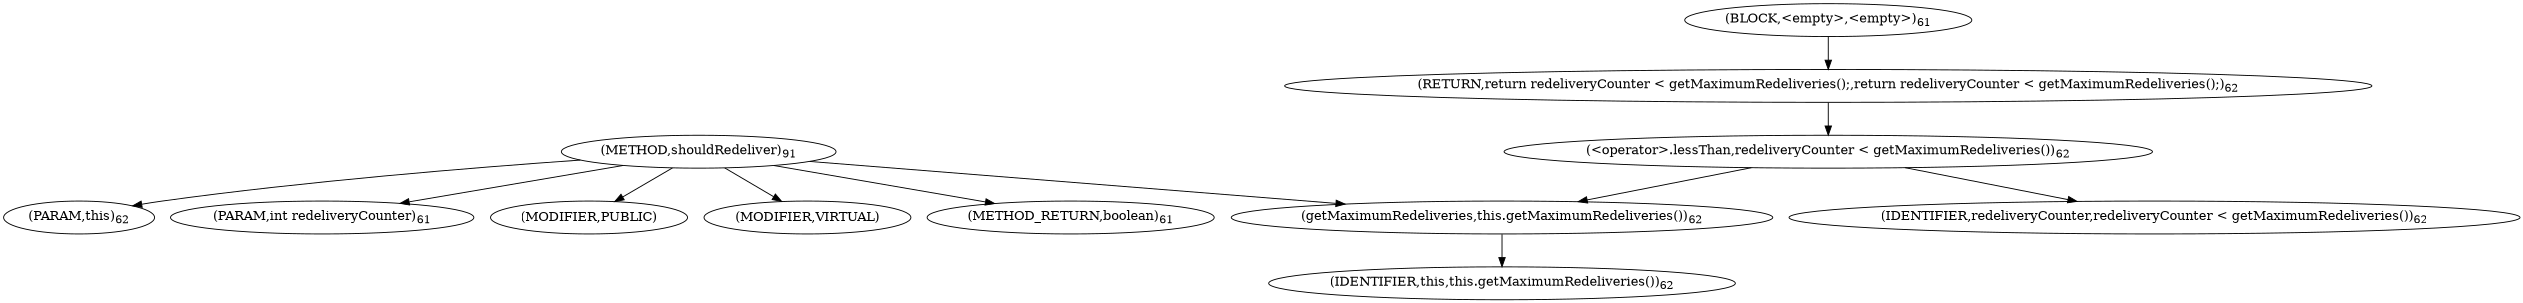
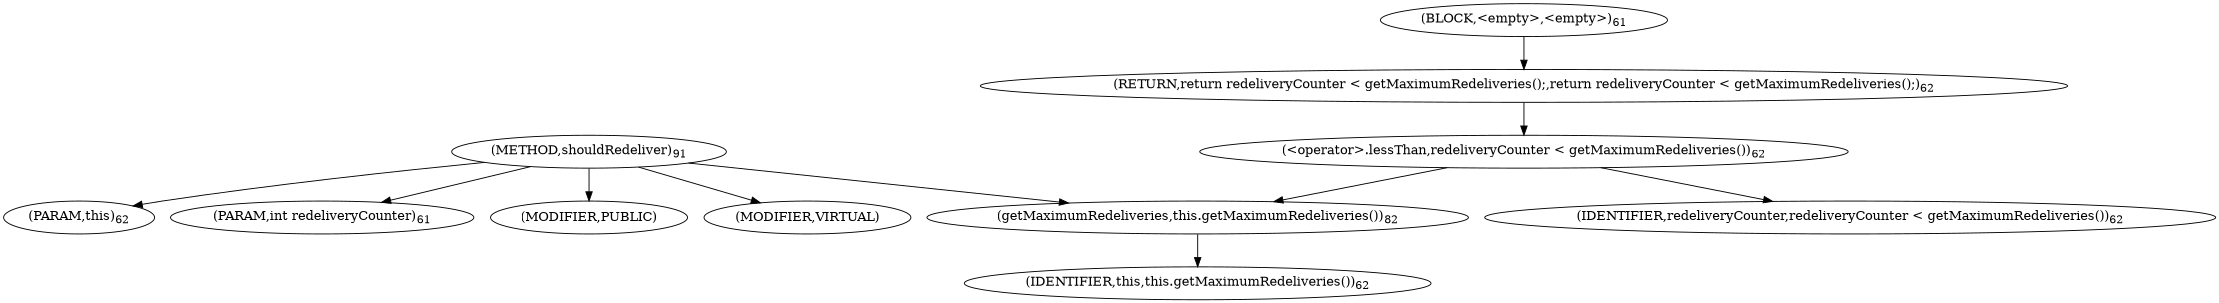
node "(getMaximumRedeliveries,this.getMaximumRedeliveries())": text "62" -> "82"
node "(METHOD_RETURN,boolean)": removed
